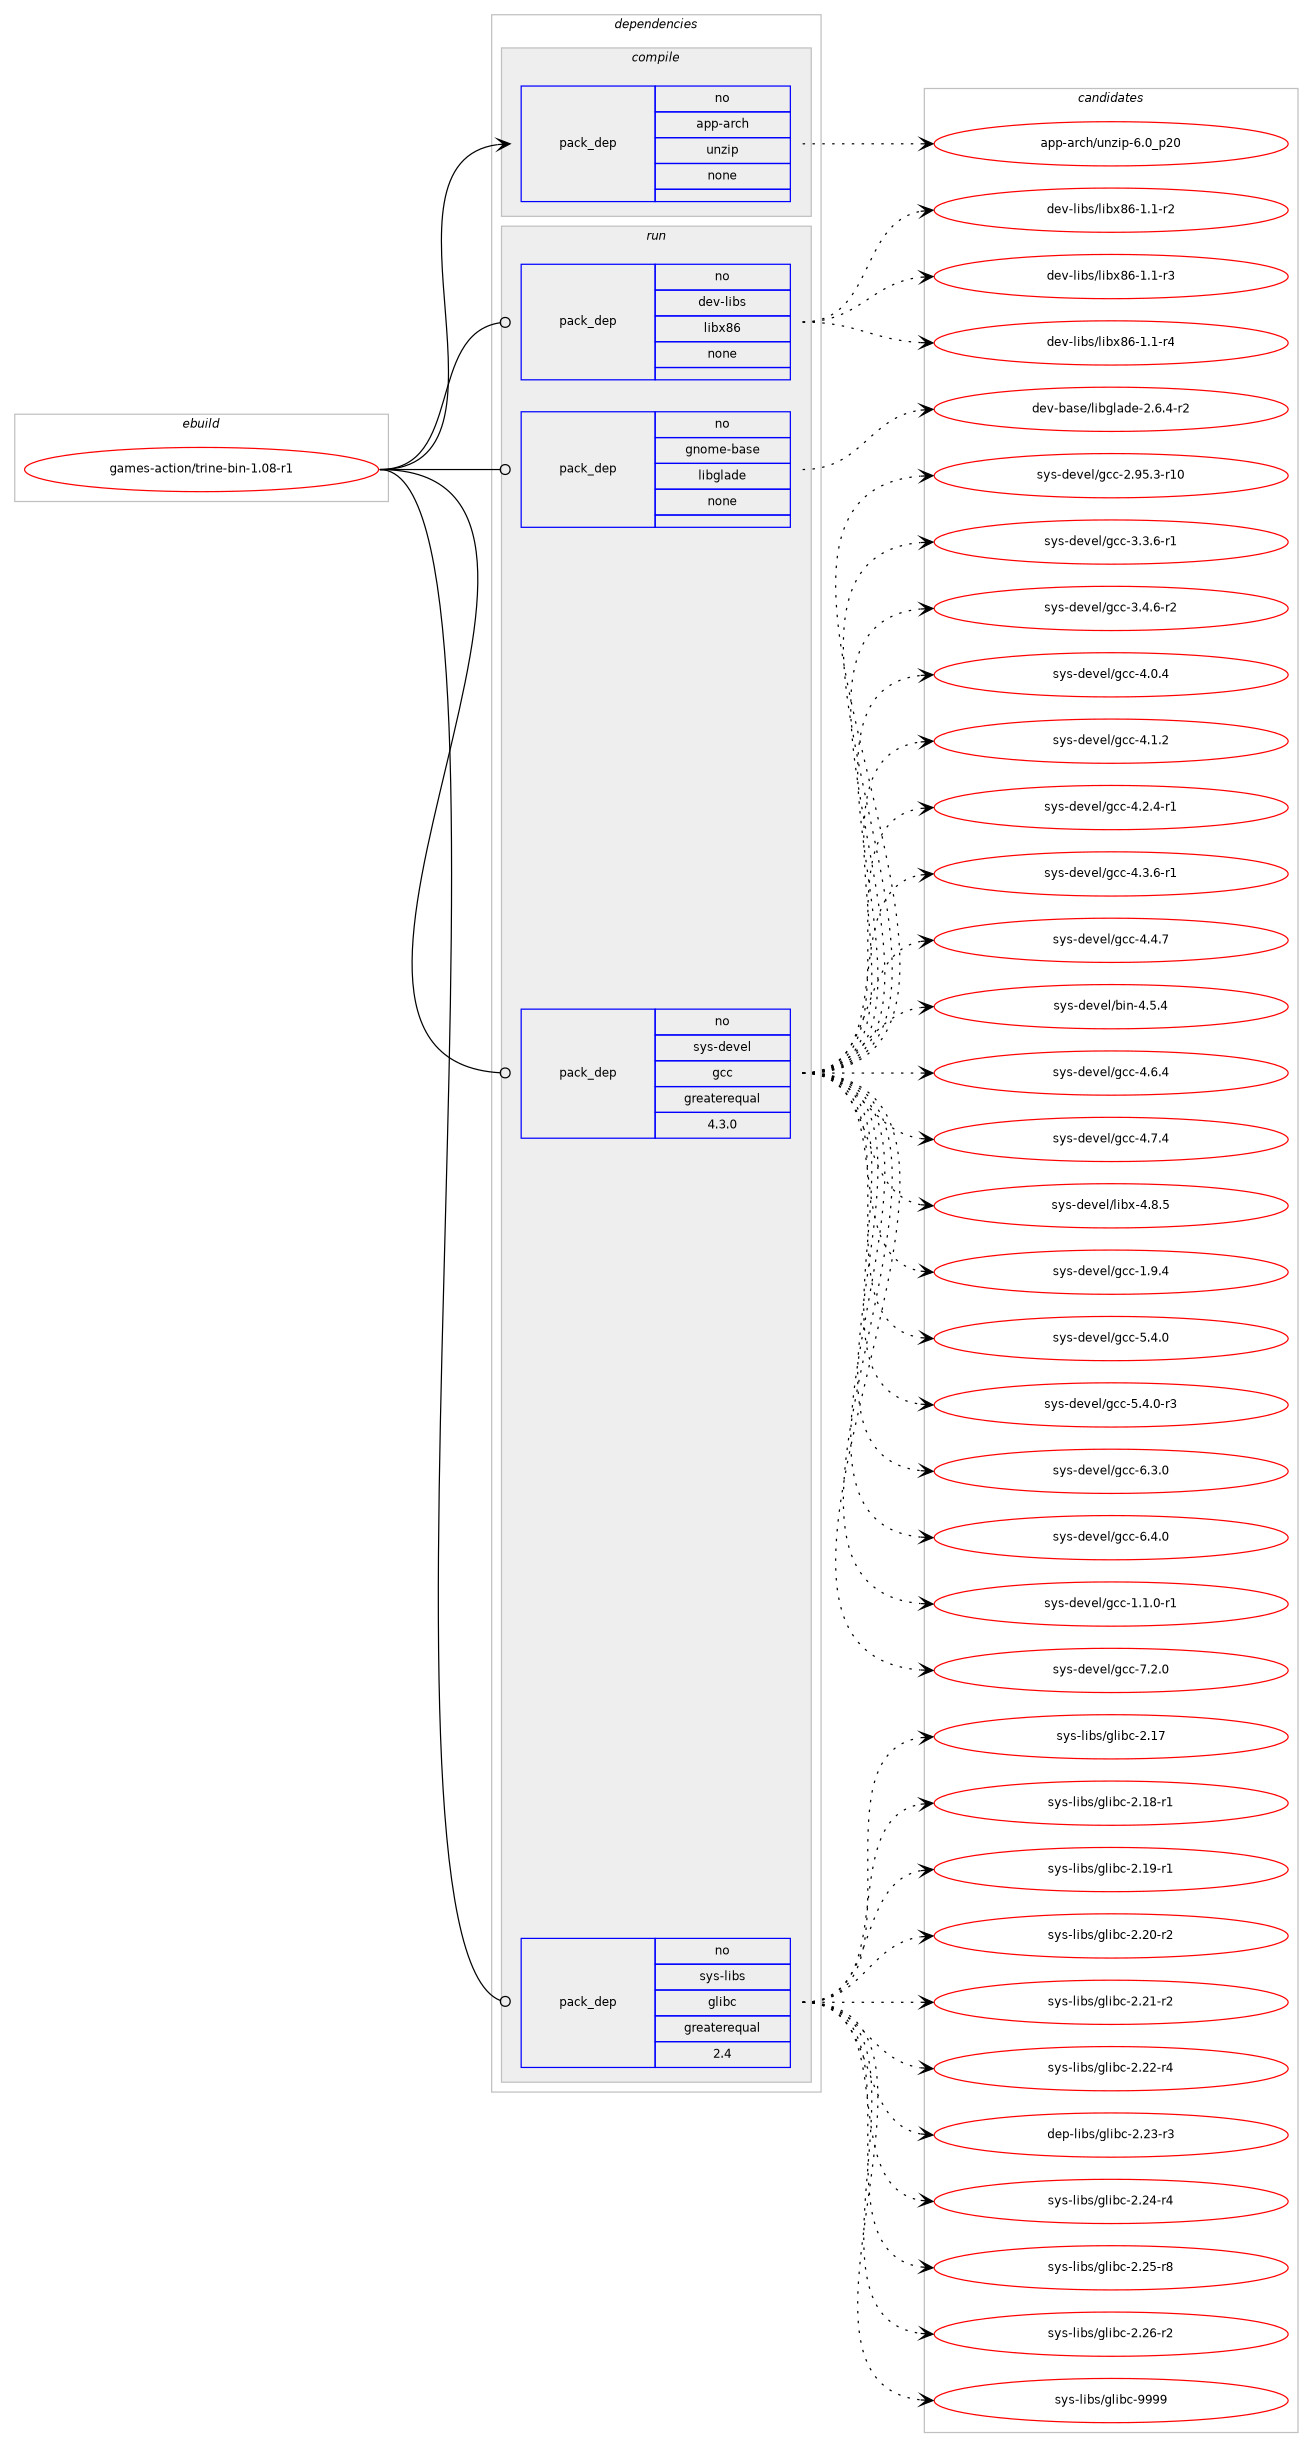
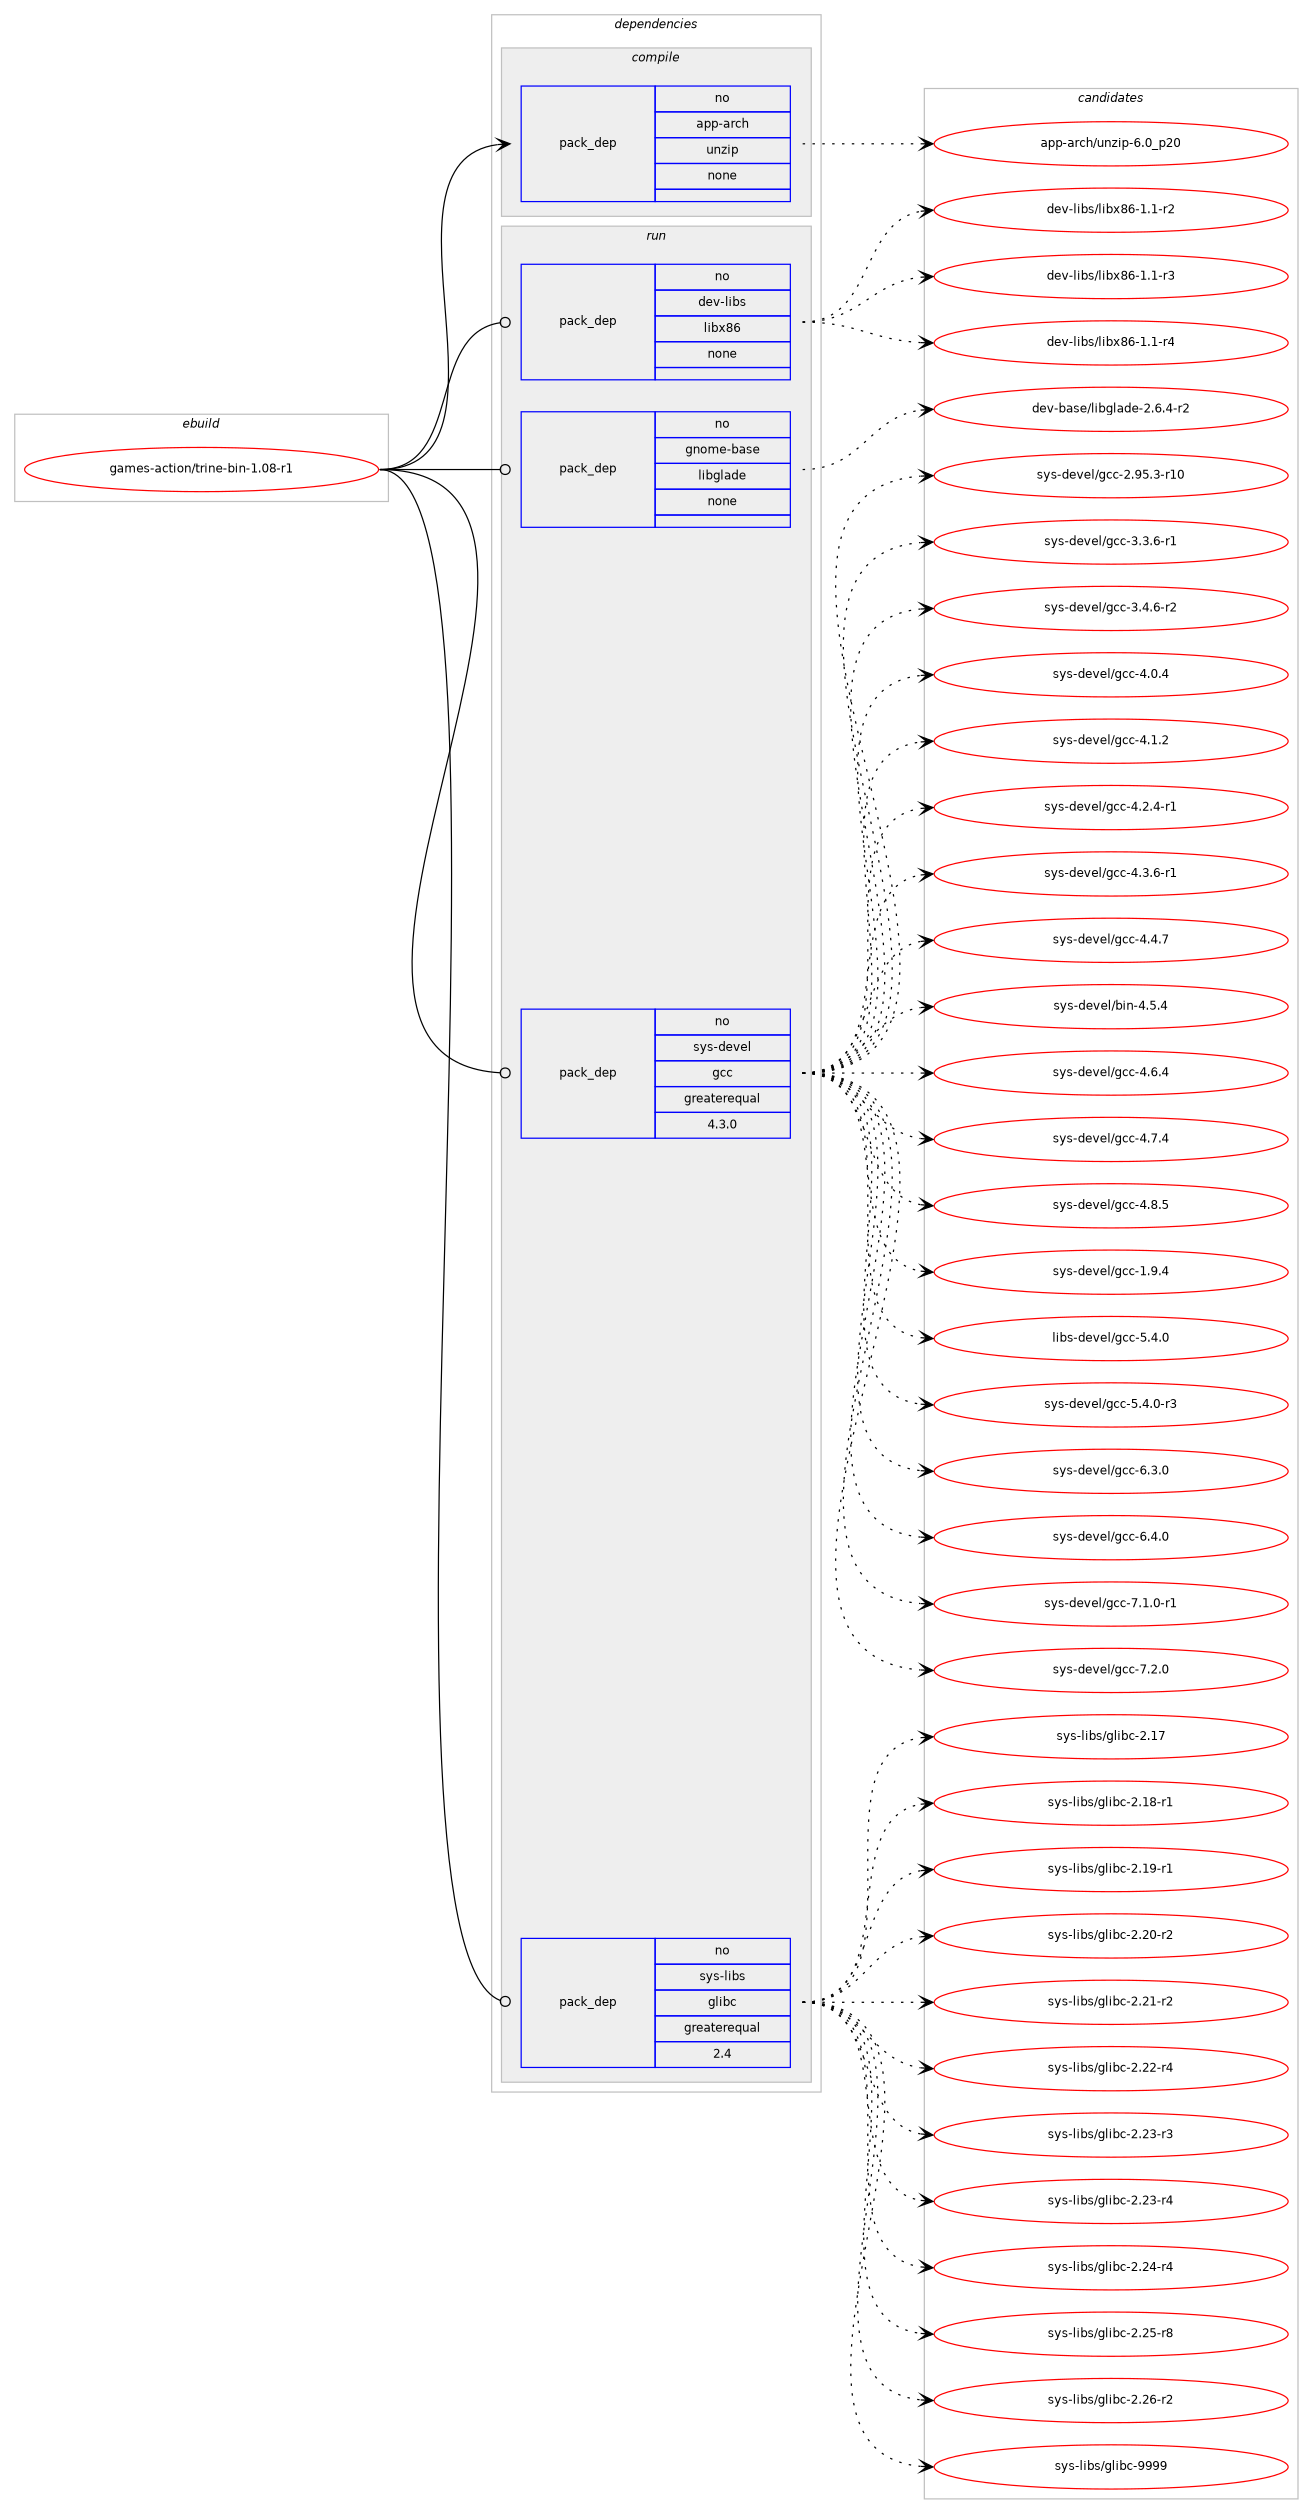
node "sys-devel/libx-4.8.5": label "sys-devel/libx-4.8.5" -> "sys-devel/gcc-4.8.5"
node "sys-devel/gcc-5.4.0": label "sys-devel/gcc-5.4.0" -> "libs-devel/gcc-5.4.0"
node "sys-devel/gcc-1.1.0-r1": label "sys-devel/gcc-1.1.0-r1" -> "sys-devel/gcc-7.1.0-r1"
node "dep-libs/glibc-2.23-r3": label "dep-libs/glibc-2.23-r3" -> "sys-libs/glibc-2.23-r3"
node "sys-libs/glibc-2.23-r4": added
